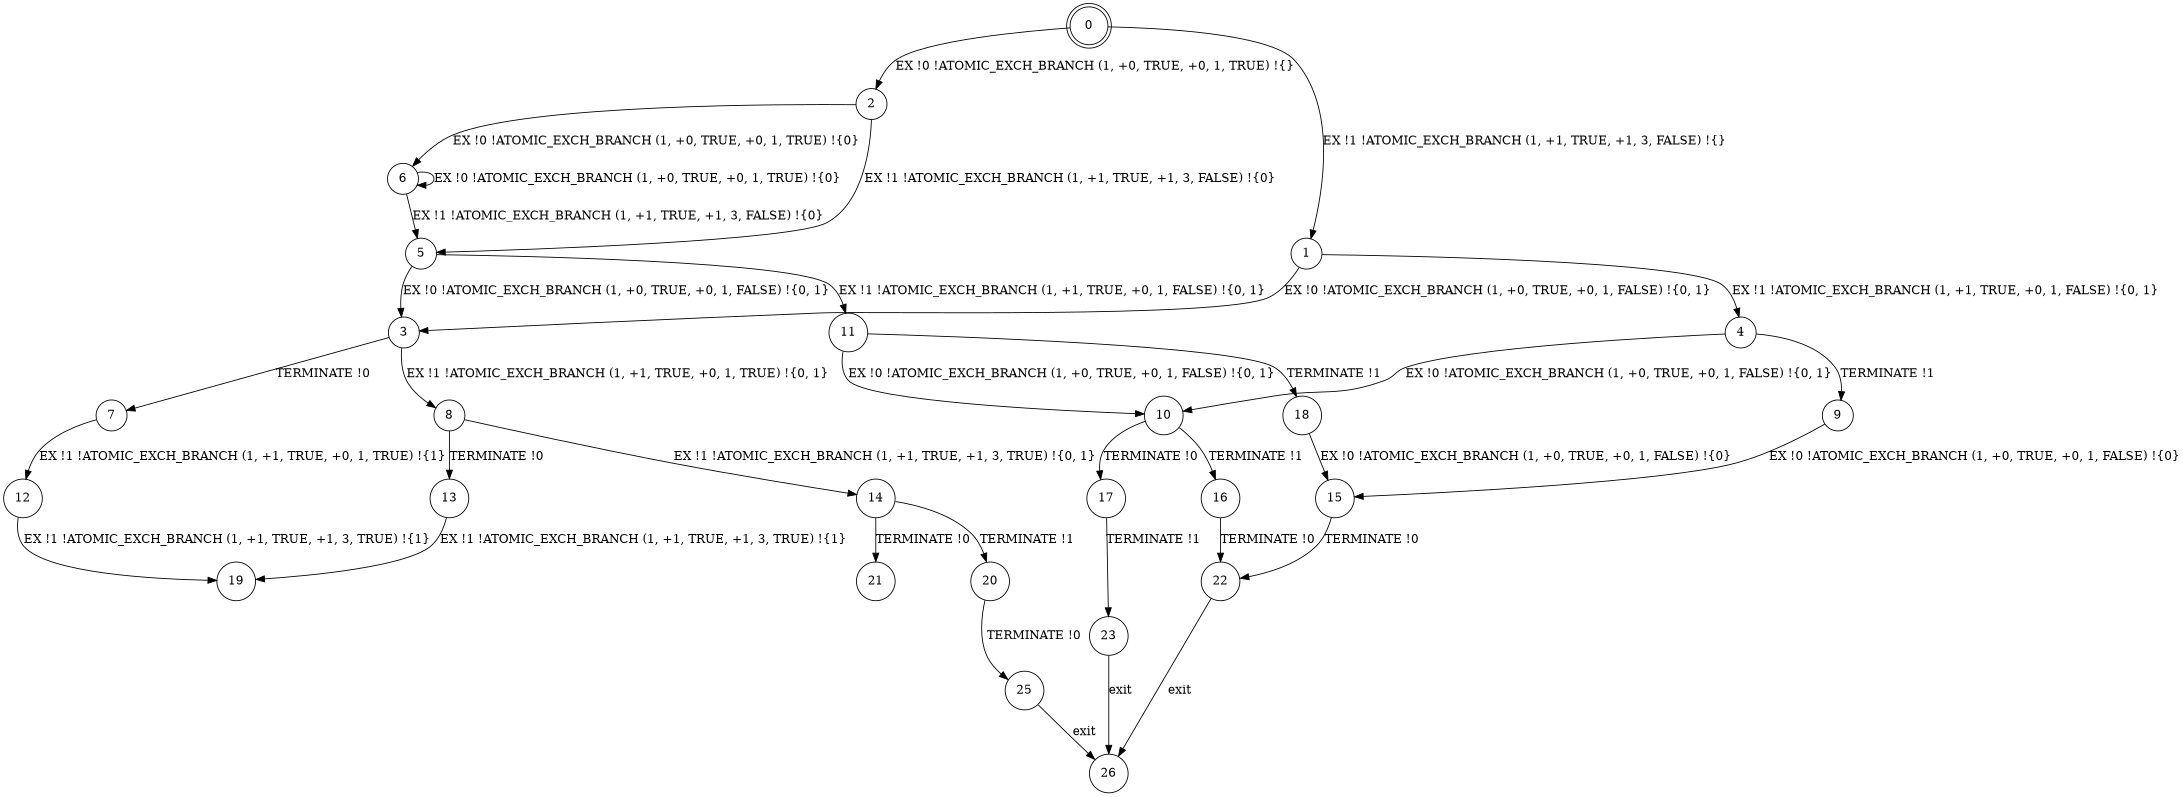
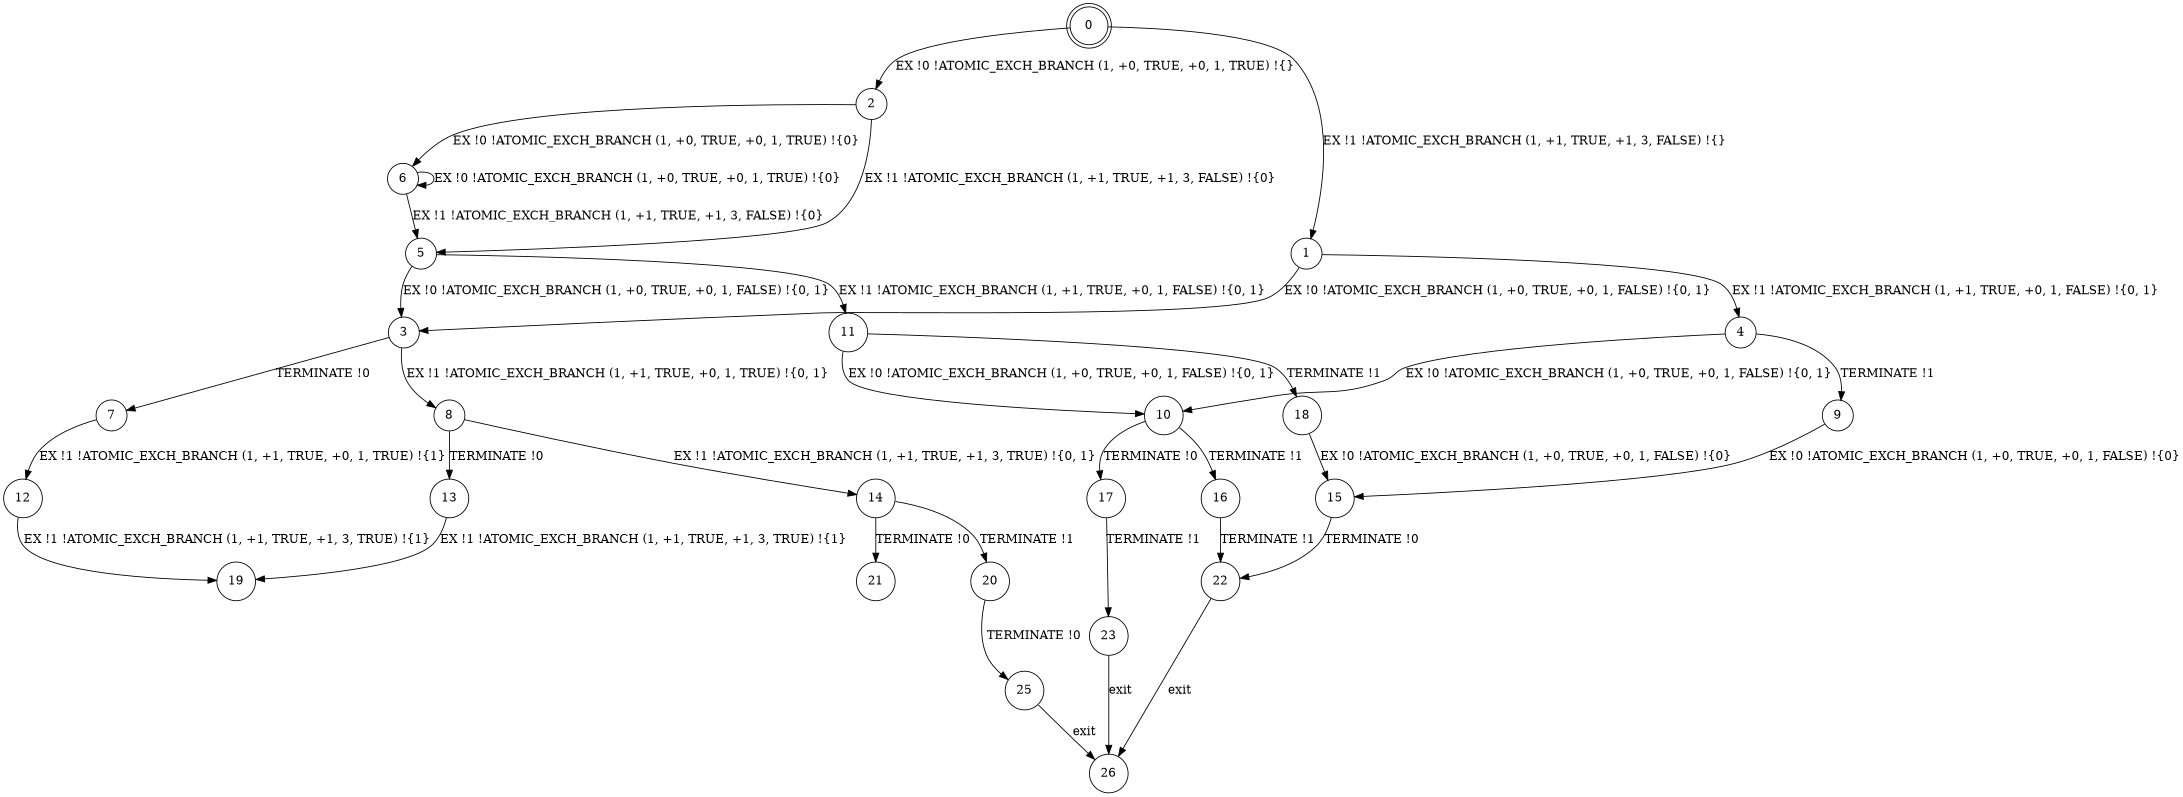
edge "16" -> "22": label "TERMINATE !0" -> "TERMINATE !1"
